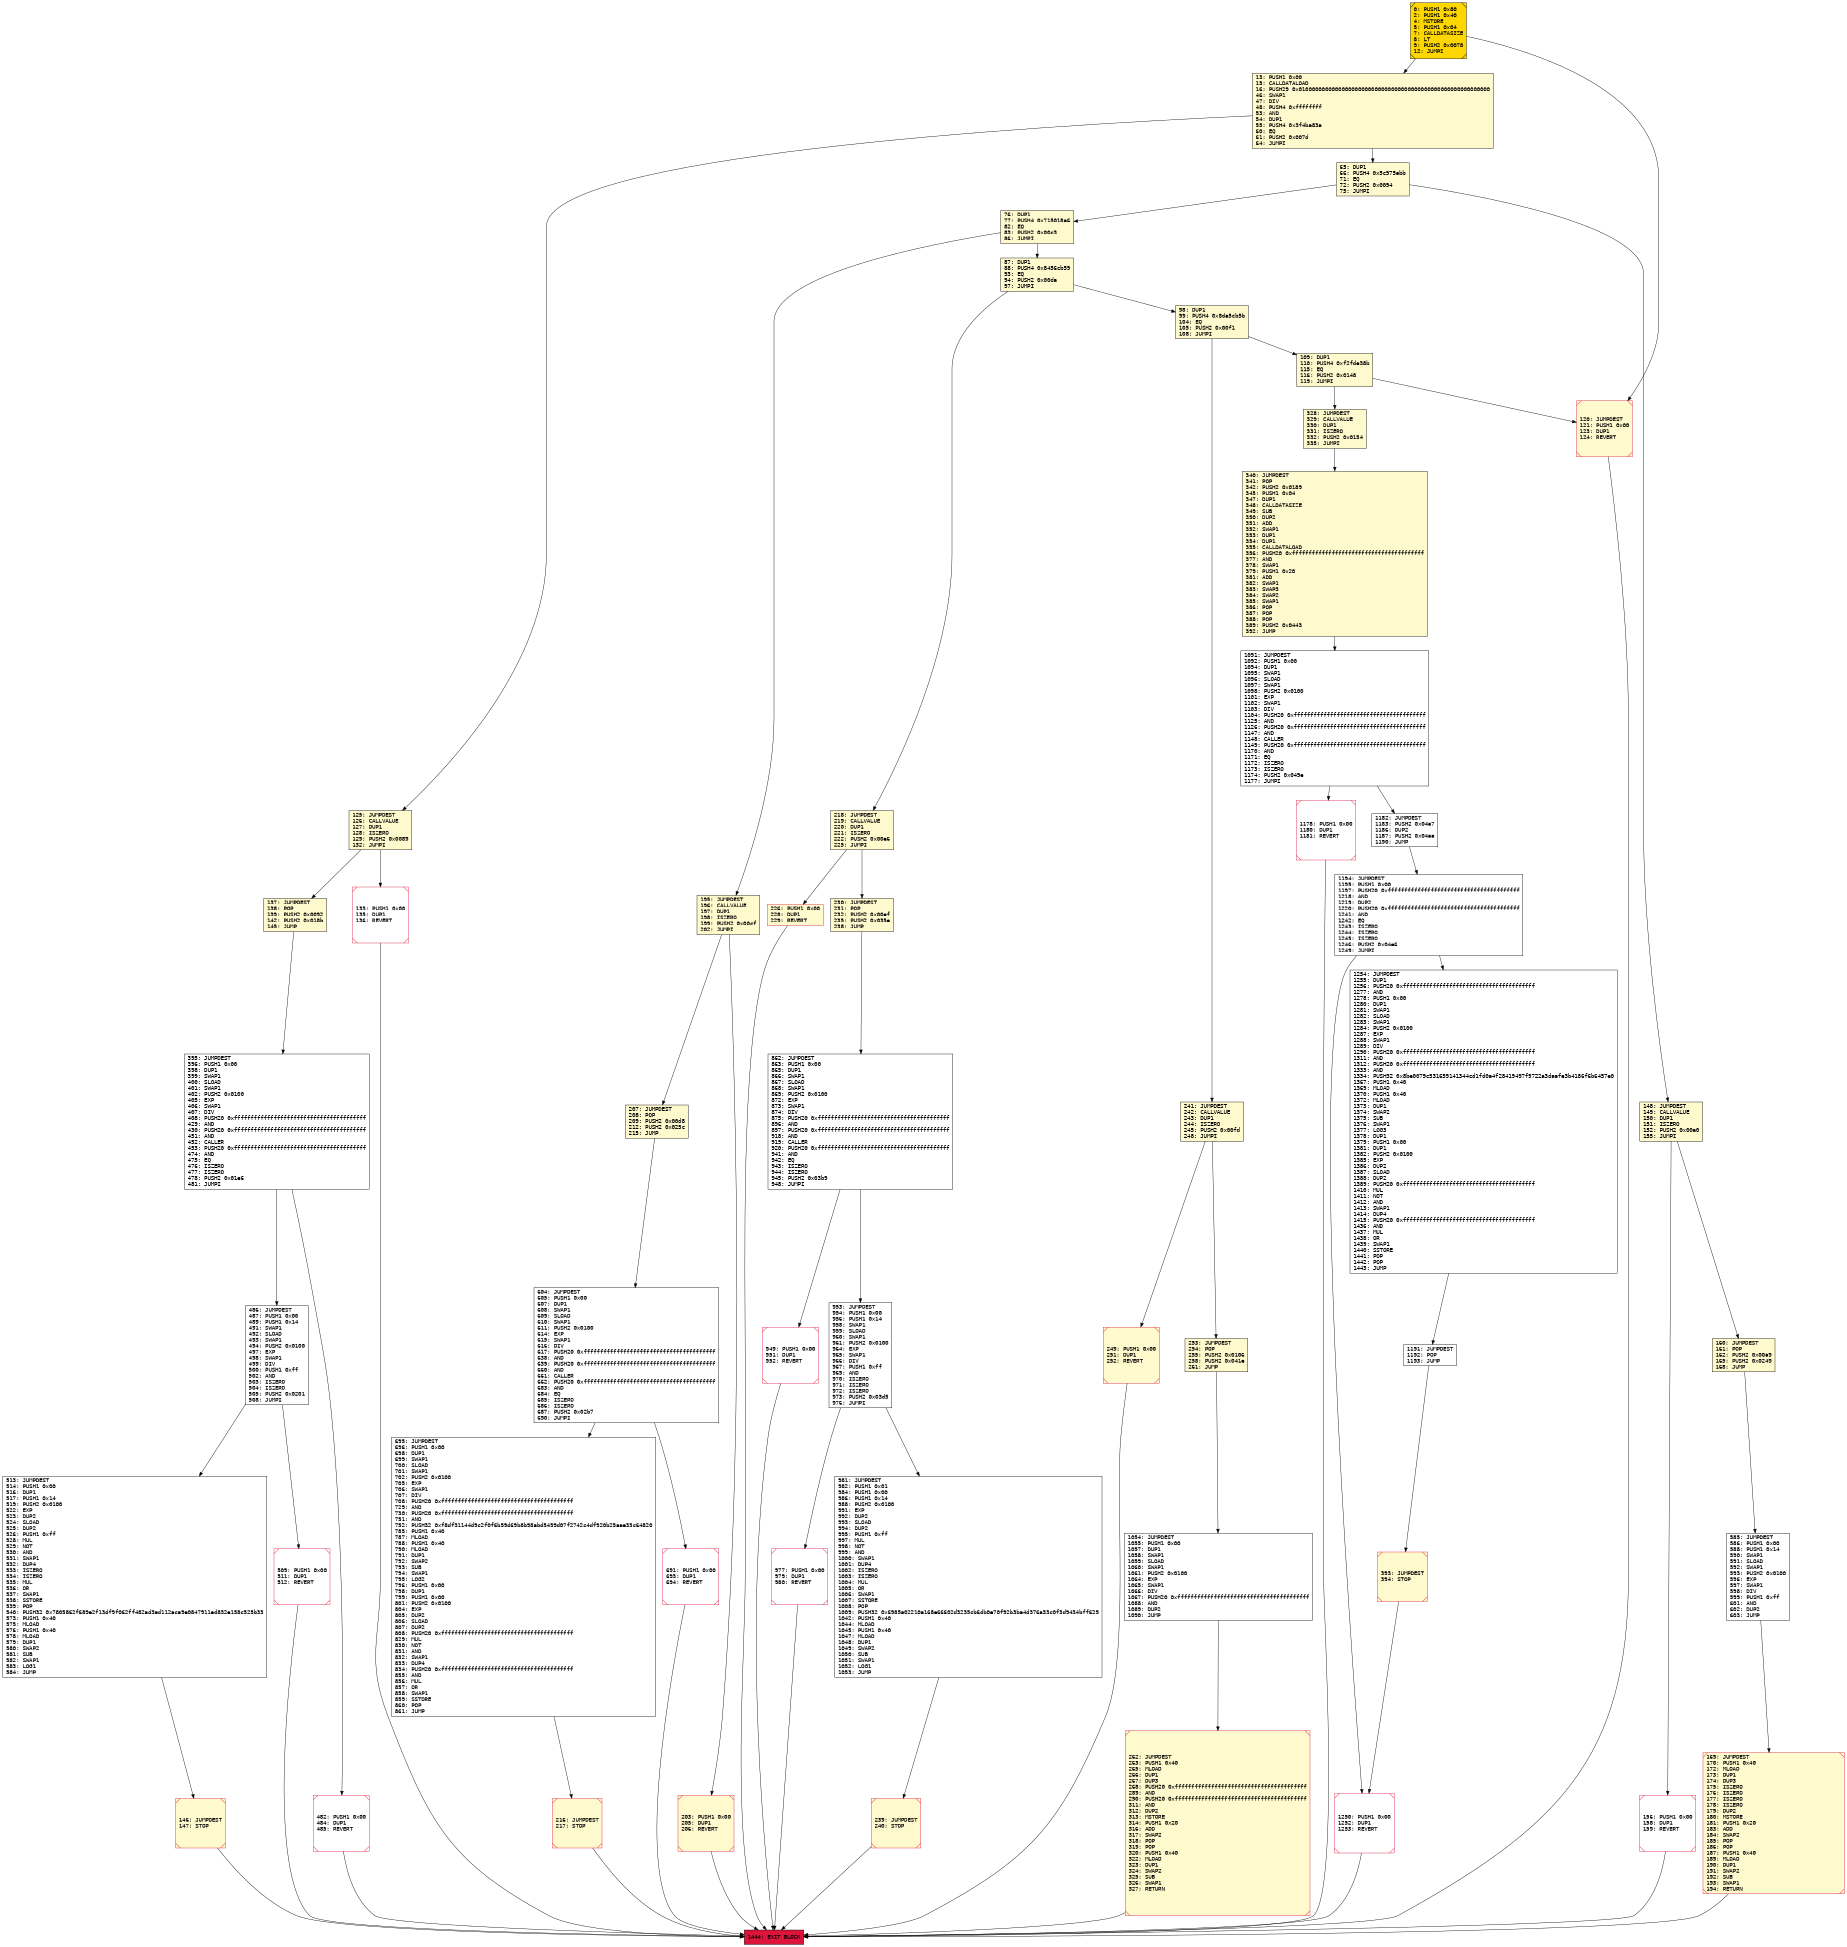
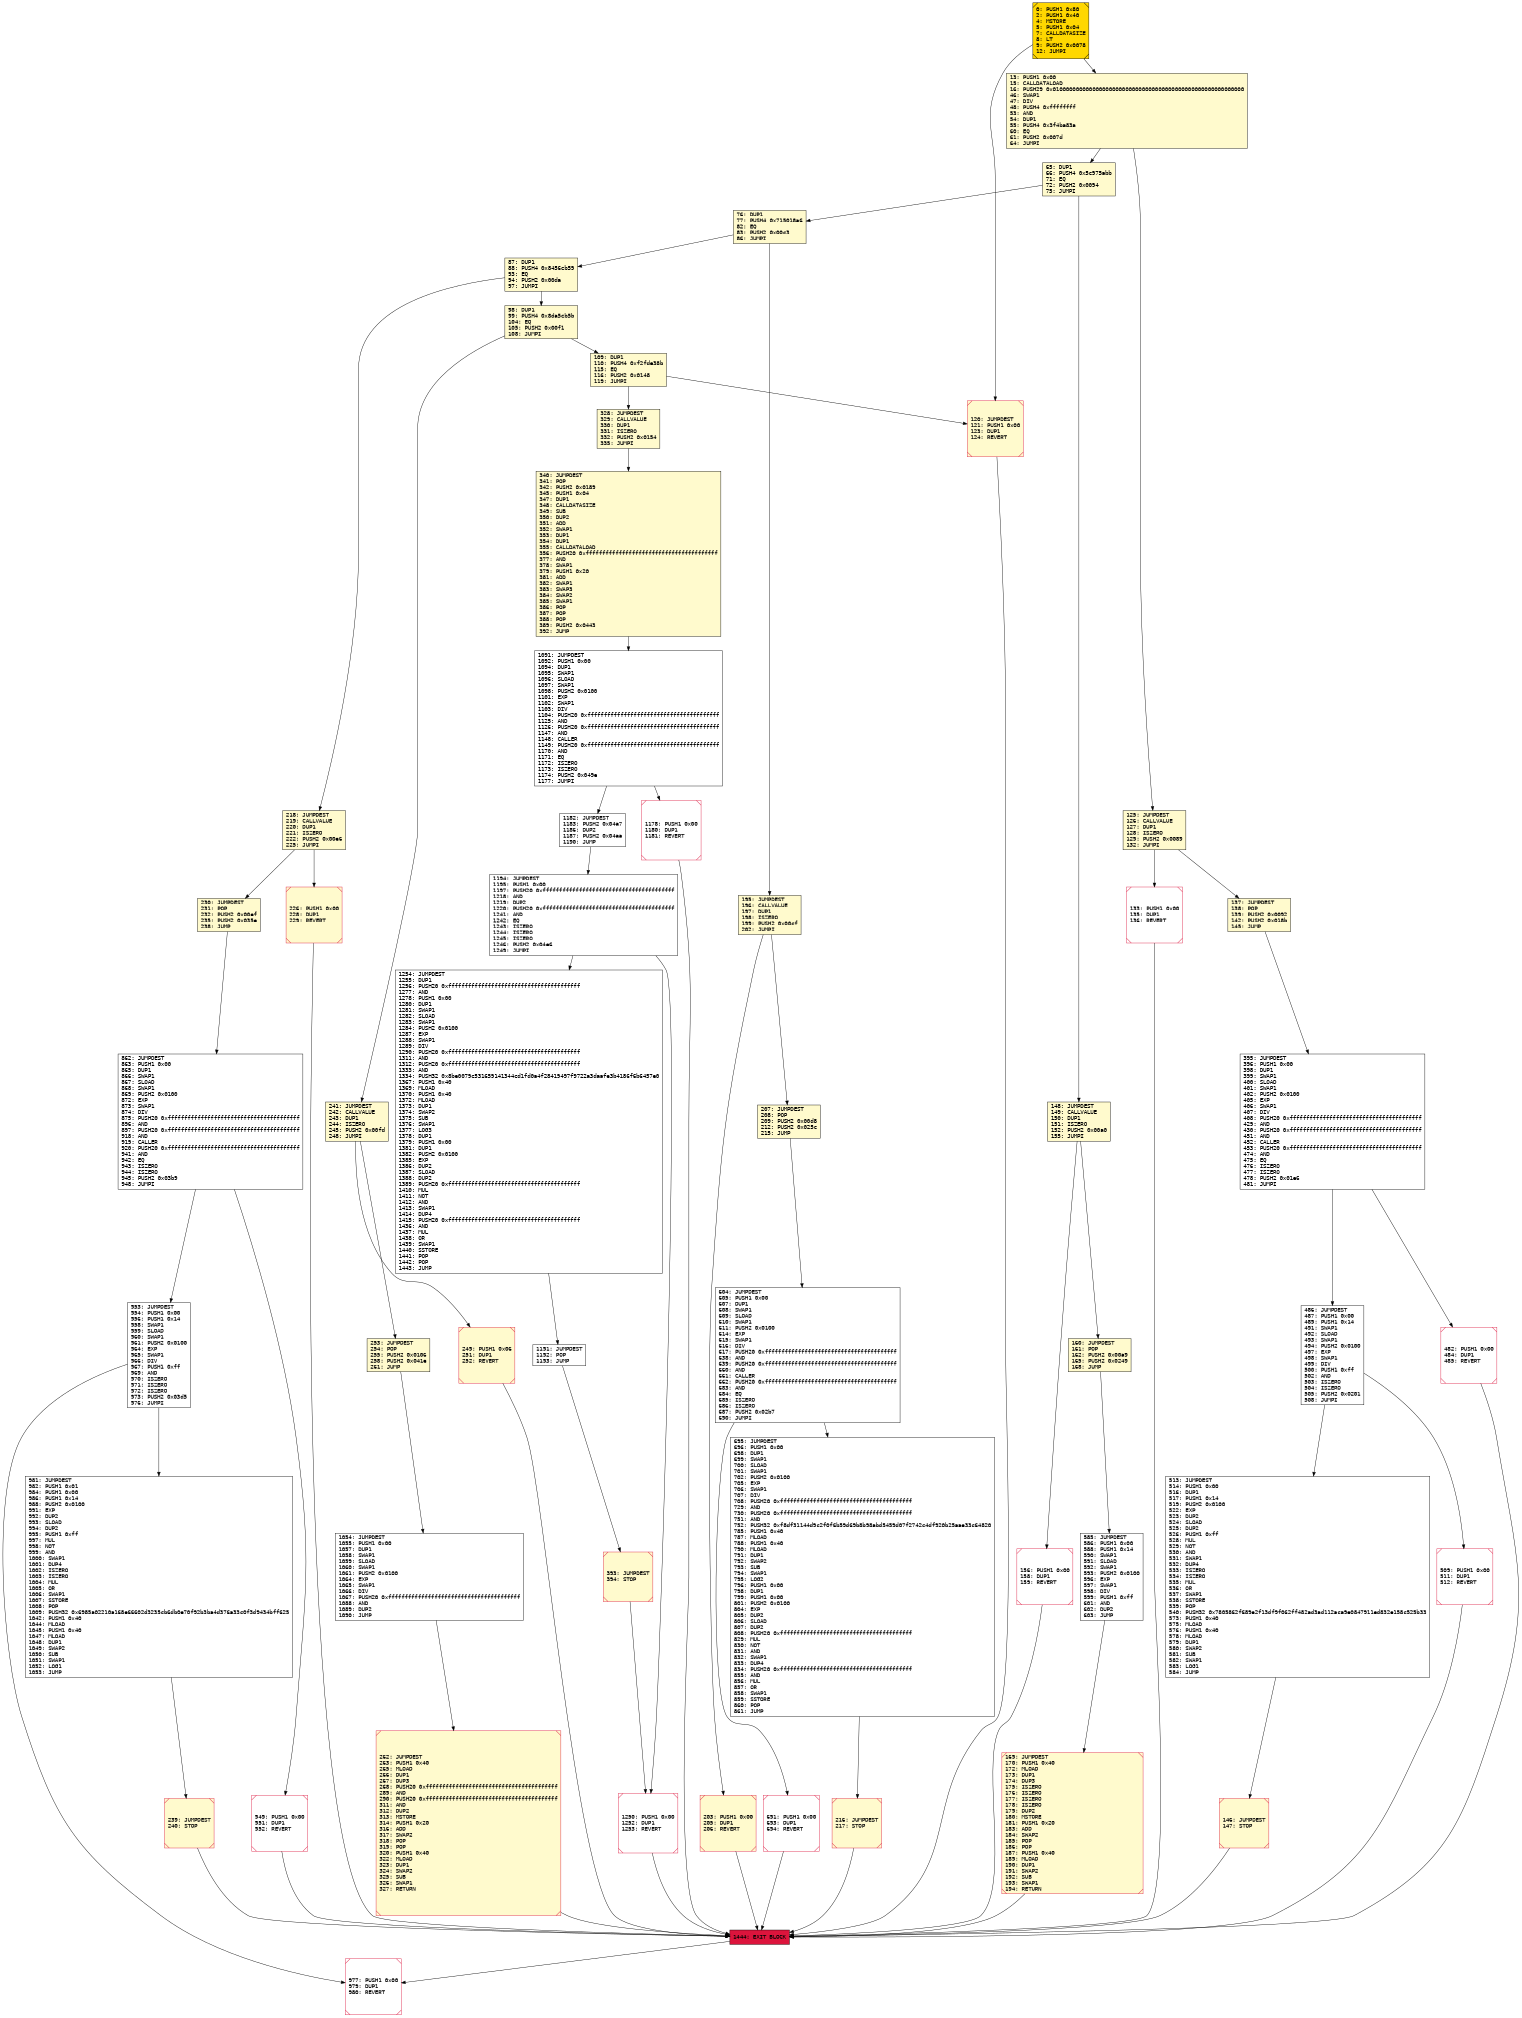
node "226: PUSH1 0x00 228: DUP1 229: REVERT": shape box -> Msquare
node "249: PUSH1 0x00 251: DUP1 252: REVERT": label "249: PUSH1 0x00 251: DUP1 252: REVERT" -> "249: PUSH1 0x06 251: DUP1 252: REVERT"
edge "977: PUSH1 0x00 979: DUP1 980: REVERT" -> "1444: EXIT BLOCK": reversed
